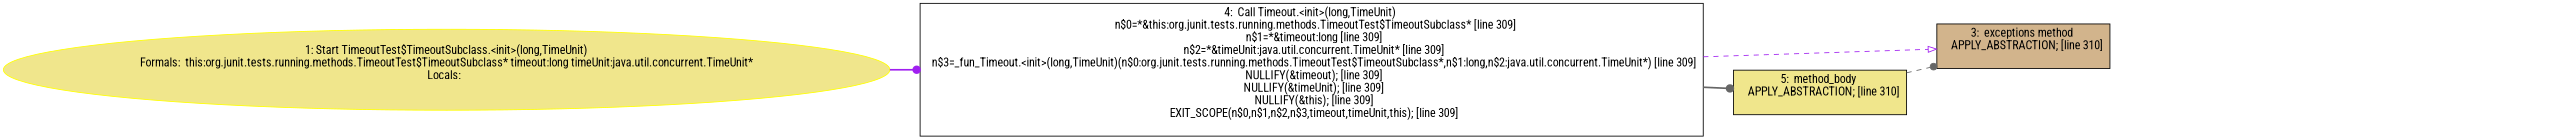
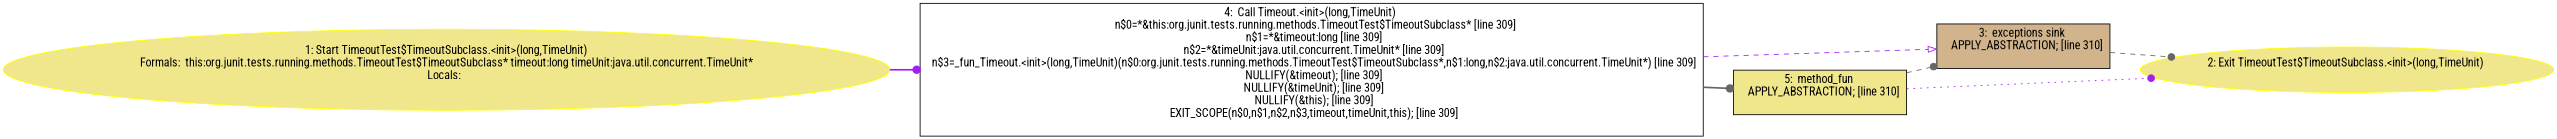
node "3:  exceptions method APPLY_ABSTRACTION; [line 310]": label "3:  exceptions method APPLY_ABSTRACTION; [line 310]" -> "3:  exceptions sink APPLY_ABSTRACTION; [line 310]"
node "2: Exit TimeoutTest$TimeoutSubclass.<init>(long,TimeUnit)": added
node "5:  method_body APPLY_ABSTRACTION; [line 310]": label "5:  method_body APPLY_ABSTRACTION; [line 310]" -> "5:  method_fun APPLY_ABSTRACTION; [line 310]"
